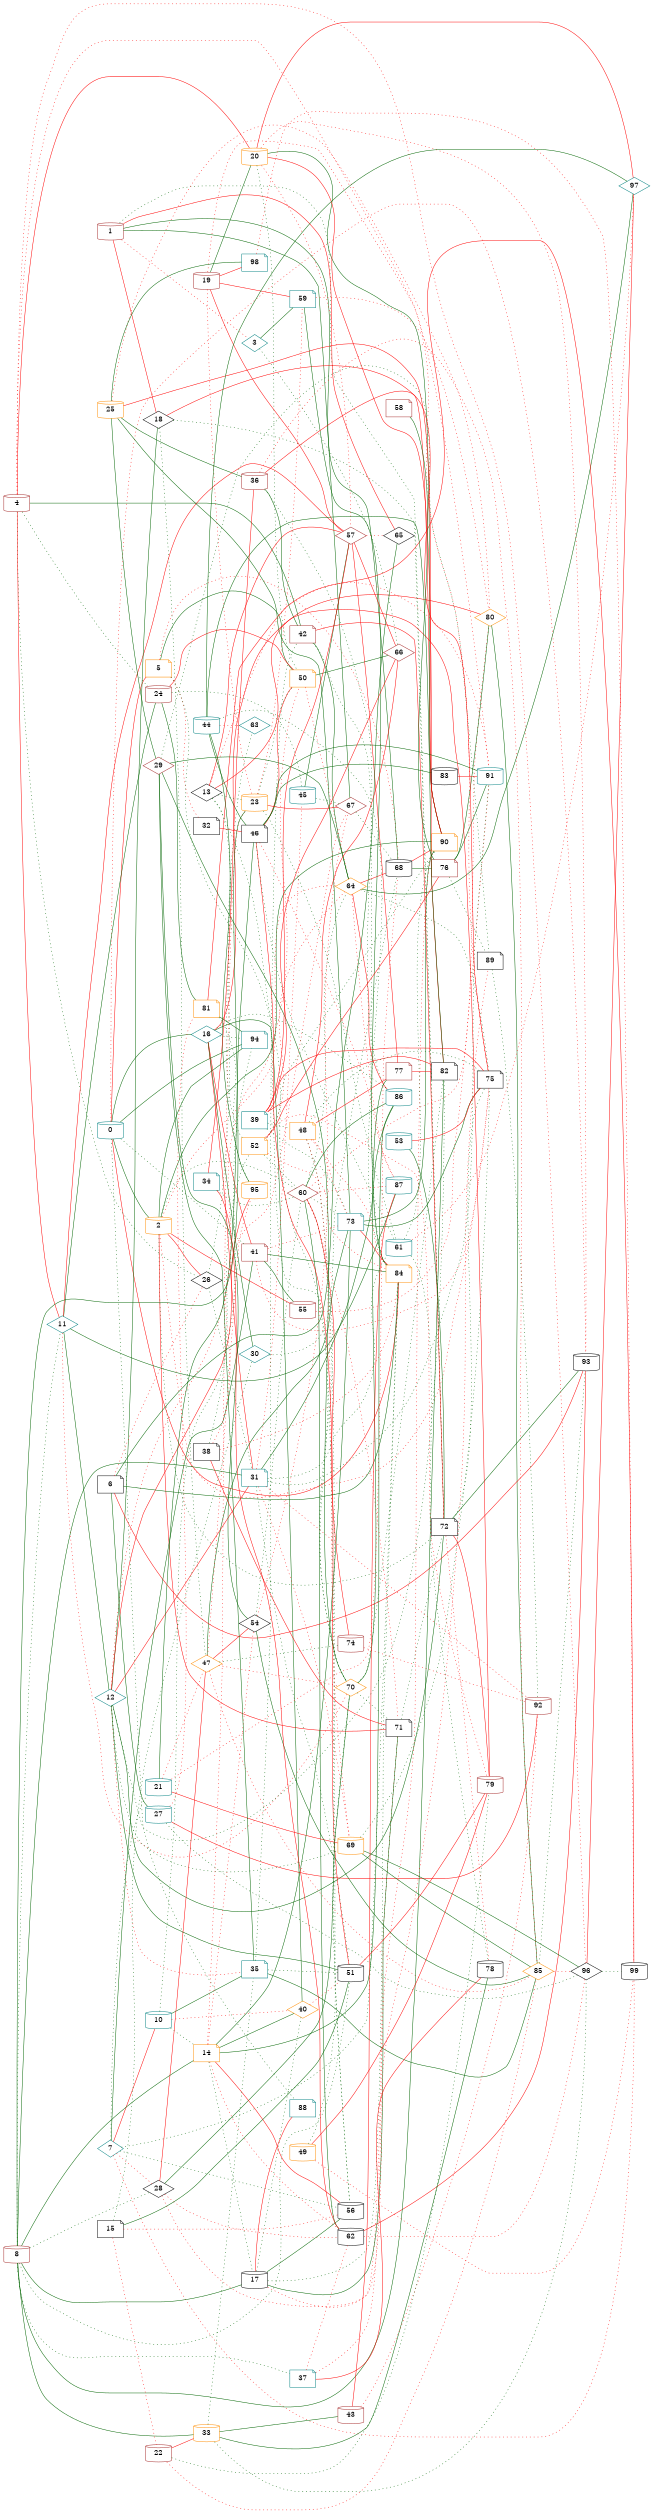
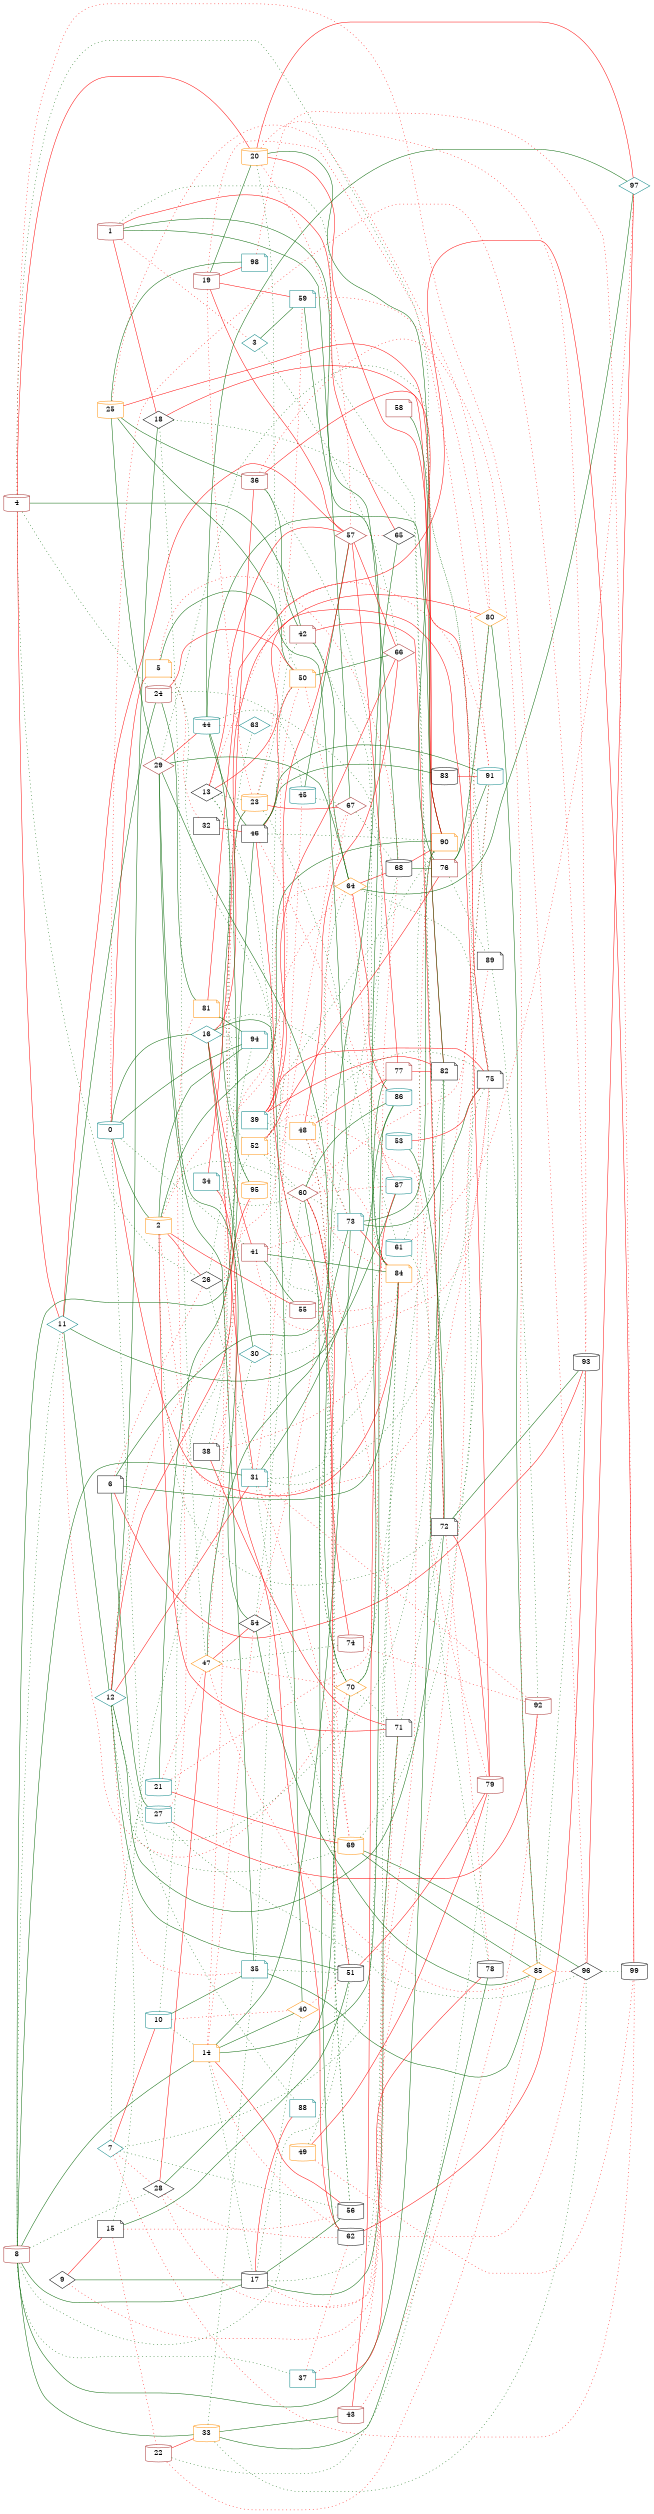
edge "4" -- "75": color red -> darkgreen
edge "44" -- "29": added
edge "46" -- "61": now "46" -- "90"
edge "41" -- "7": removed
node "9": added
